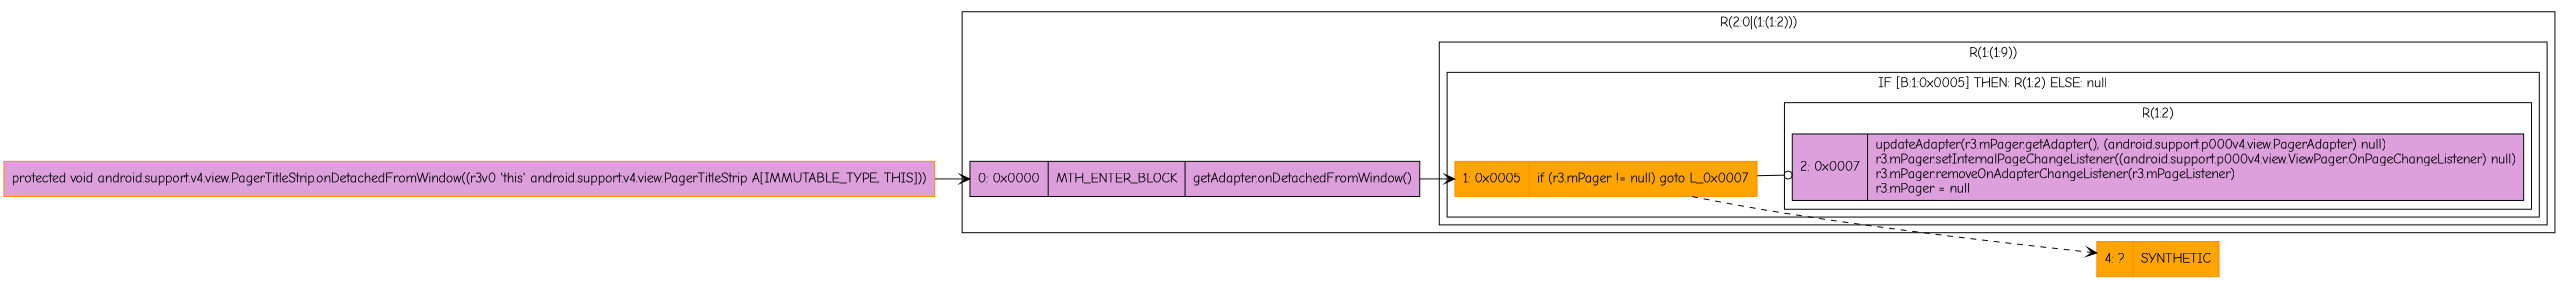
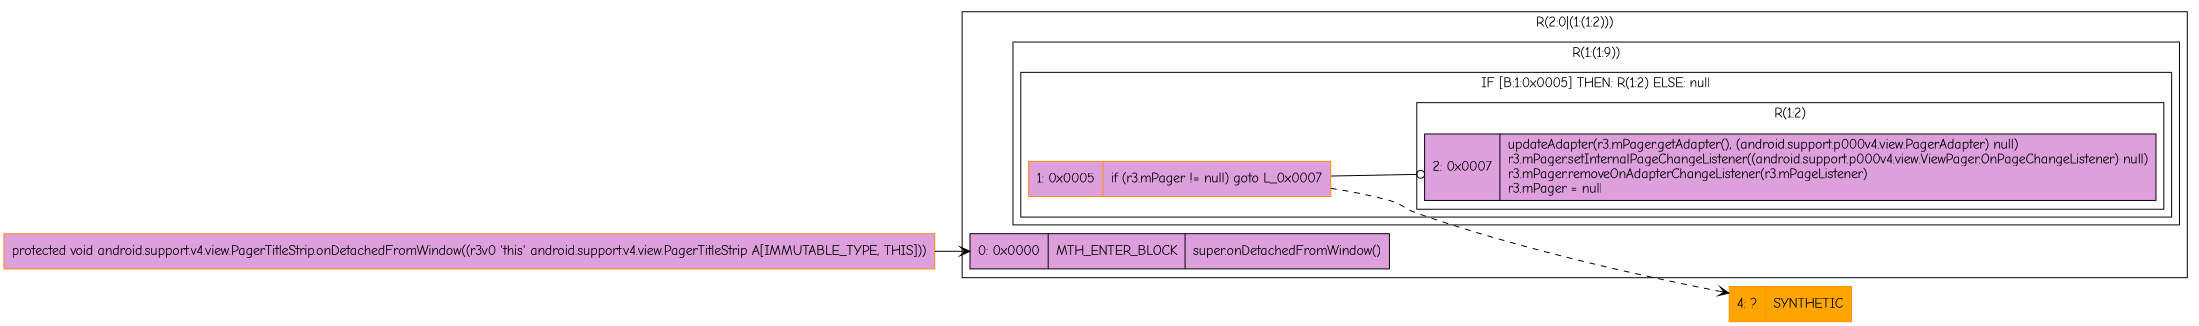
node "0: 0x0000": text "getAdapter.onDetachedFromWindow()" -> "super.onDetachedFromWindow()"
edge "0: 0x0000" -> "1: 0x0005": removed
node "1: 0x0005": fillcolor orange -> plum
